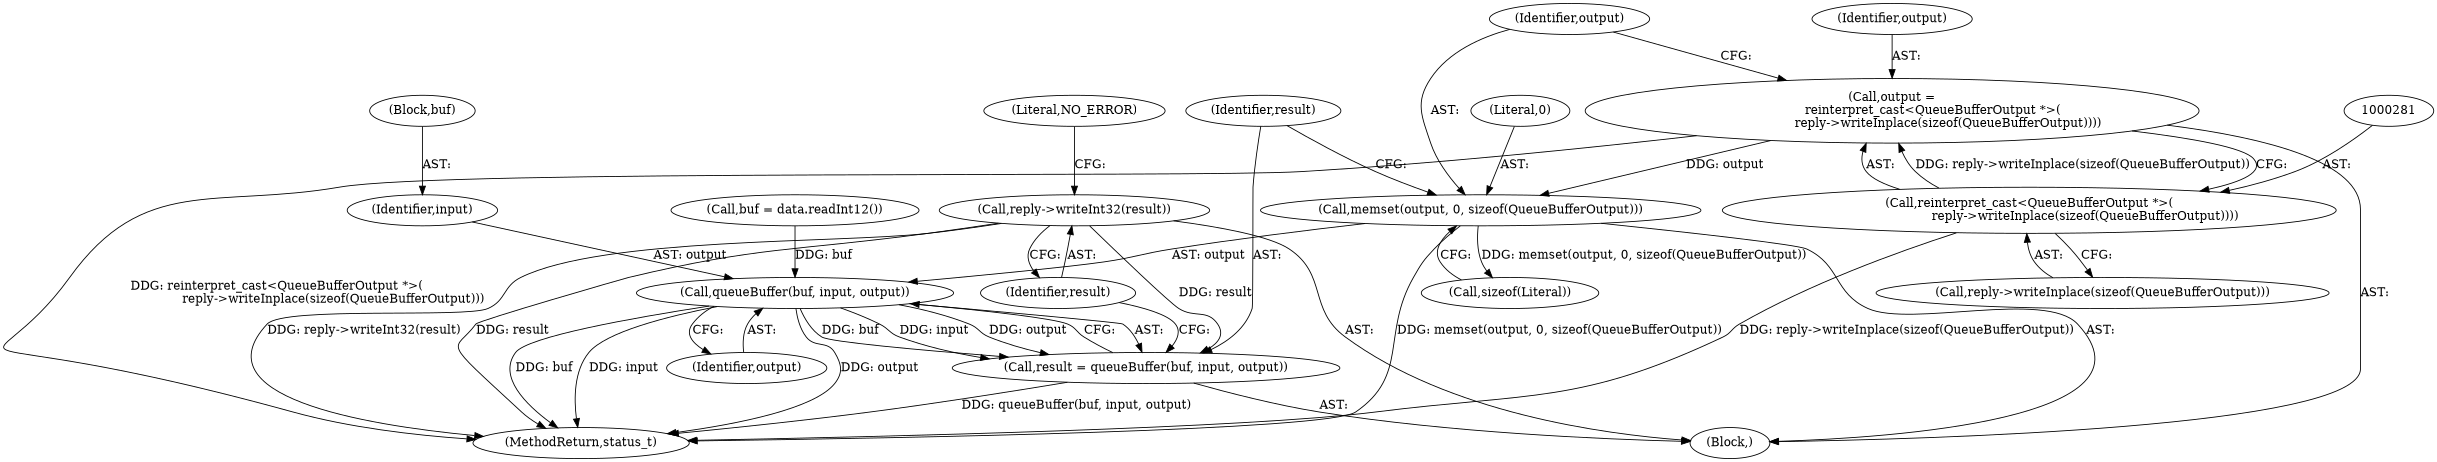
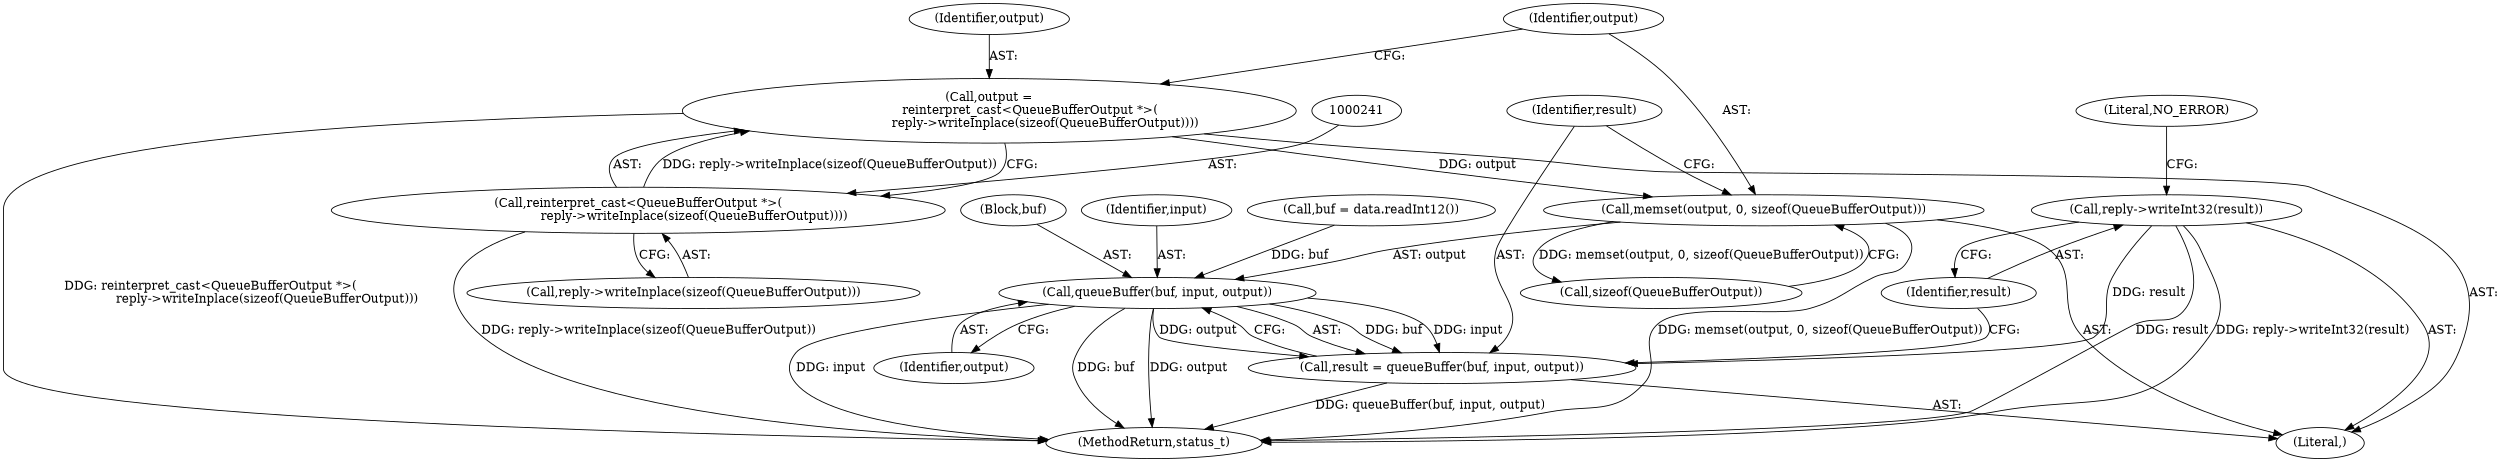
node "(Literal,0)": removed
node "1000281": label "1000281" -> "1000241"
edge "(Block,buf)" -> "(Identifier,input)": now "(Block,buf)" -> "(Call,queueBuffer(buf, input, output))"
edge "(Identifier,input)" -> "(Call,queueBuffer(buf, input, output))": label "AST: output" -> "AST: "
node "(Call,sizeof(Literal))": label "(Call,sizeof(Literal))" -> "(Call,sizeof(QueueBufferOutput))"
node "(Block,)": label "(Block,)" -> "(Literal,)"
